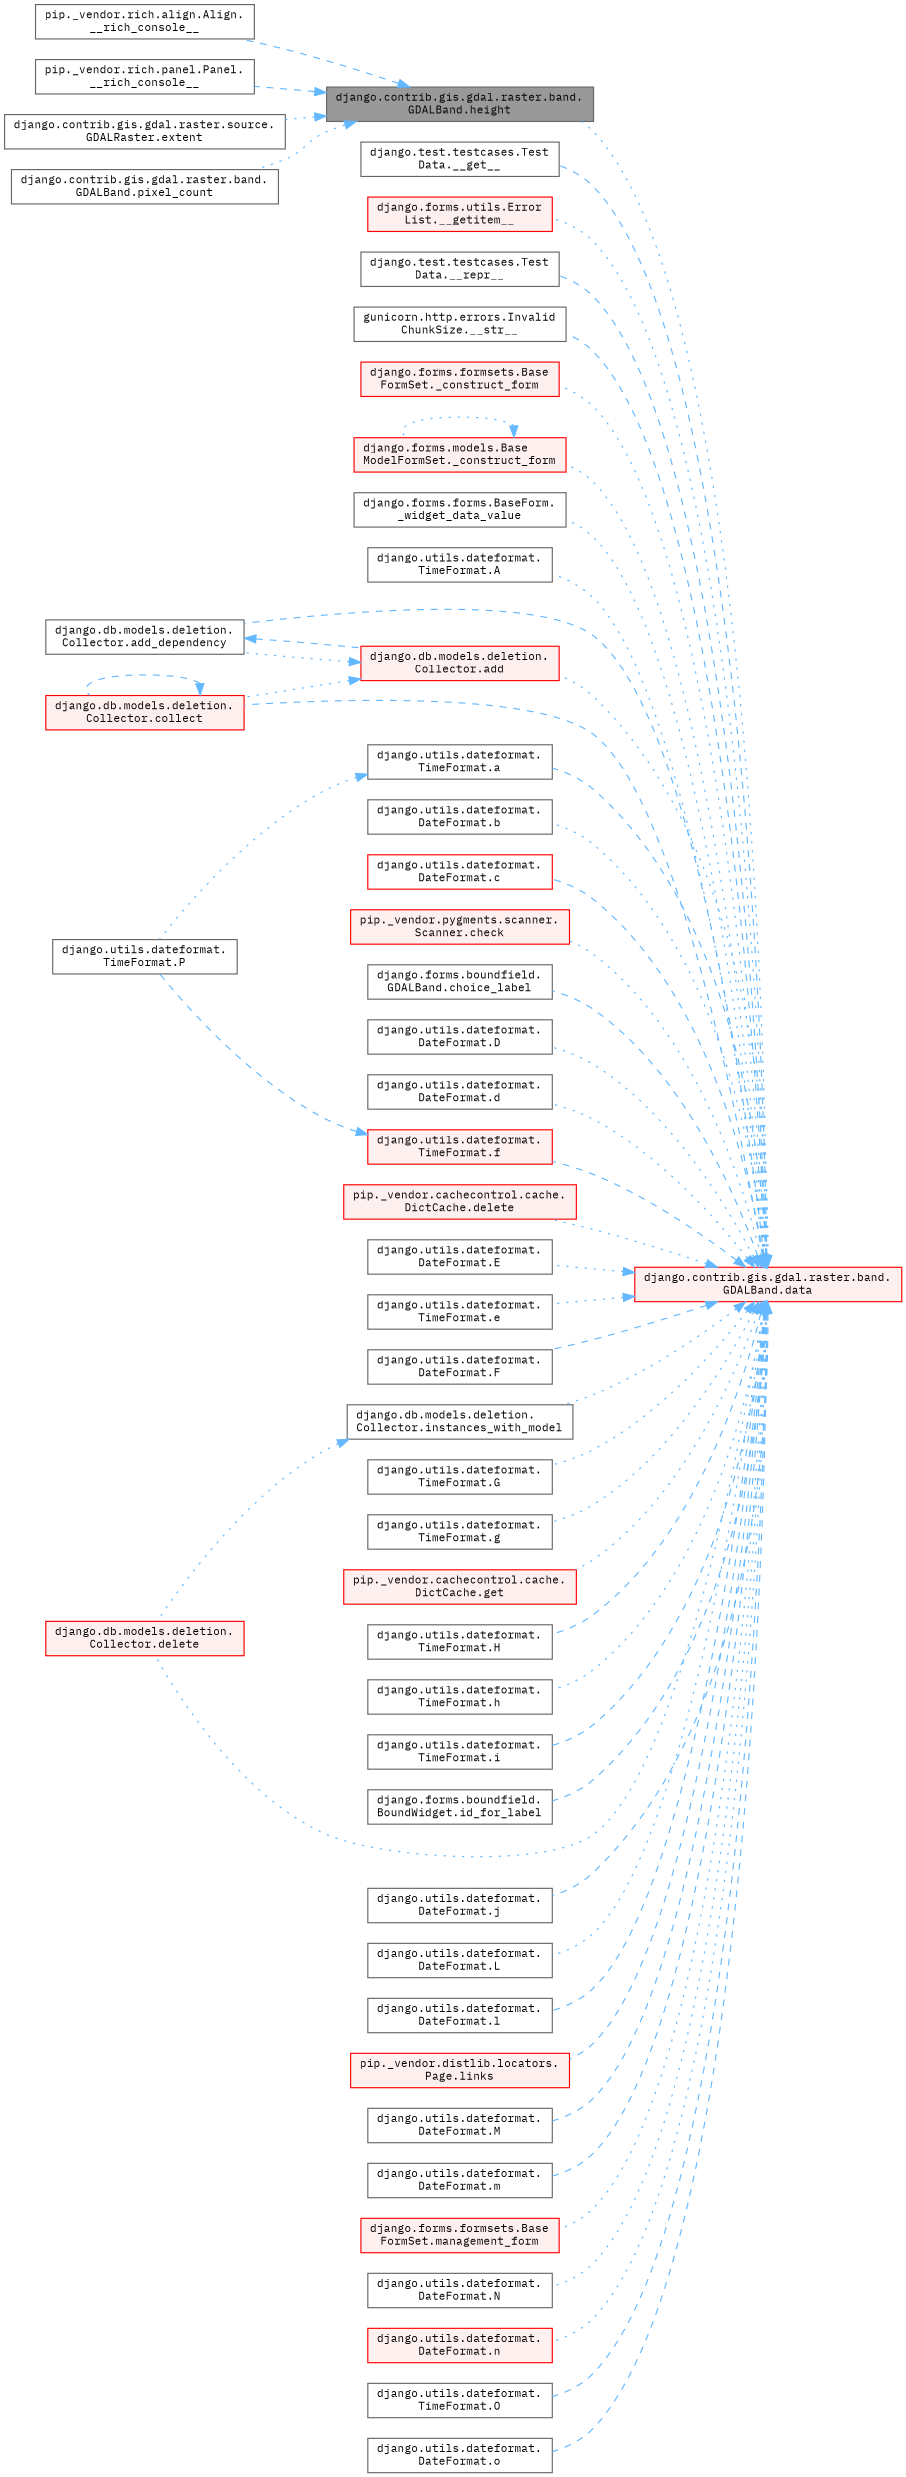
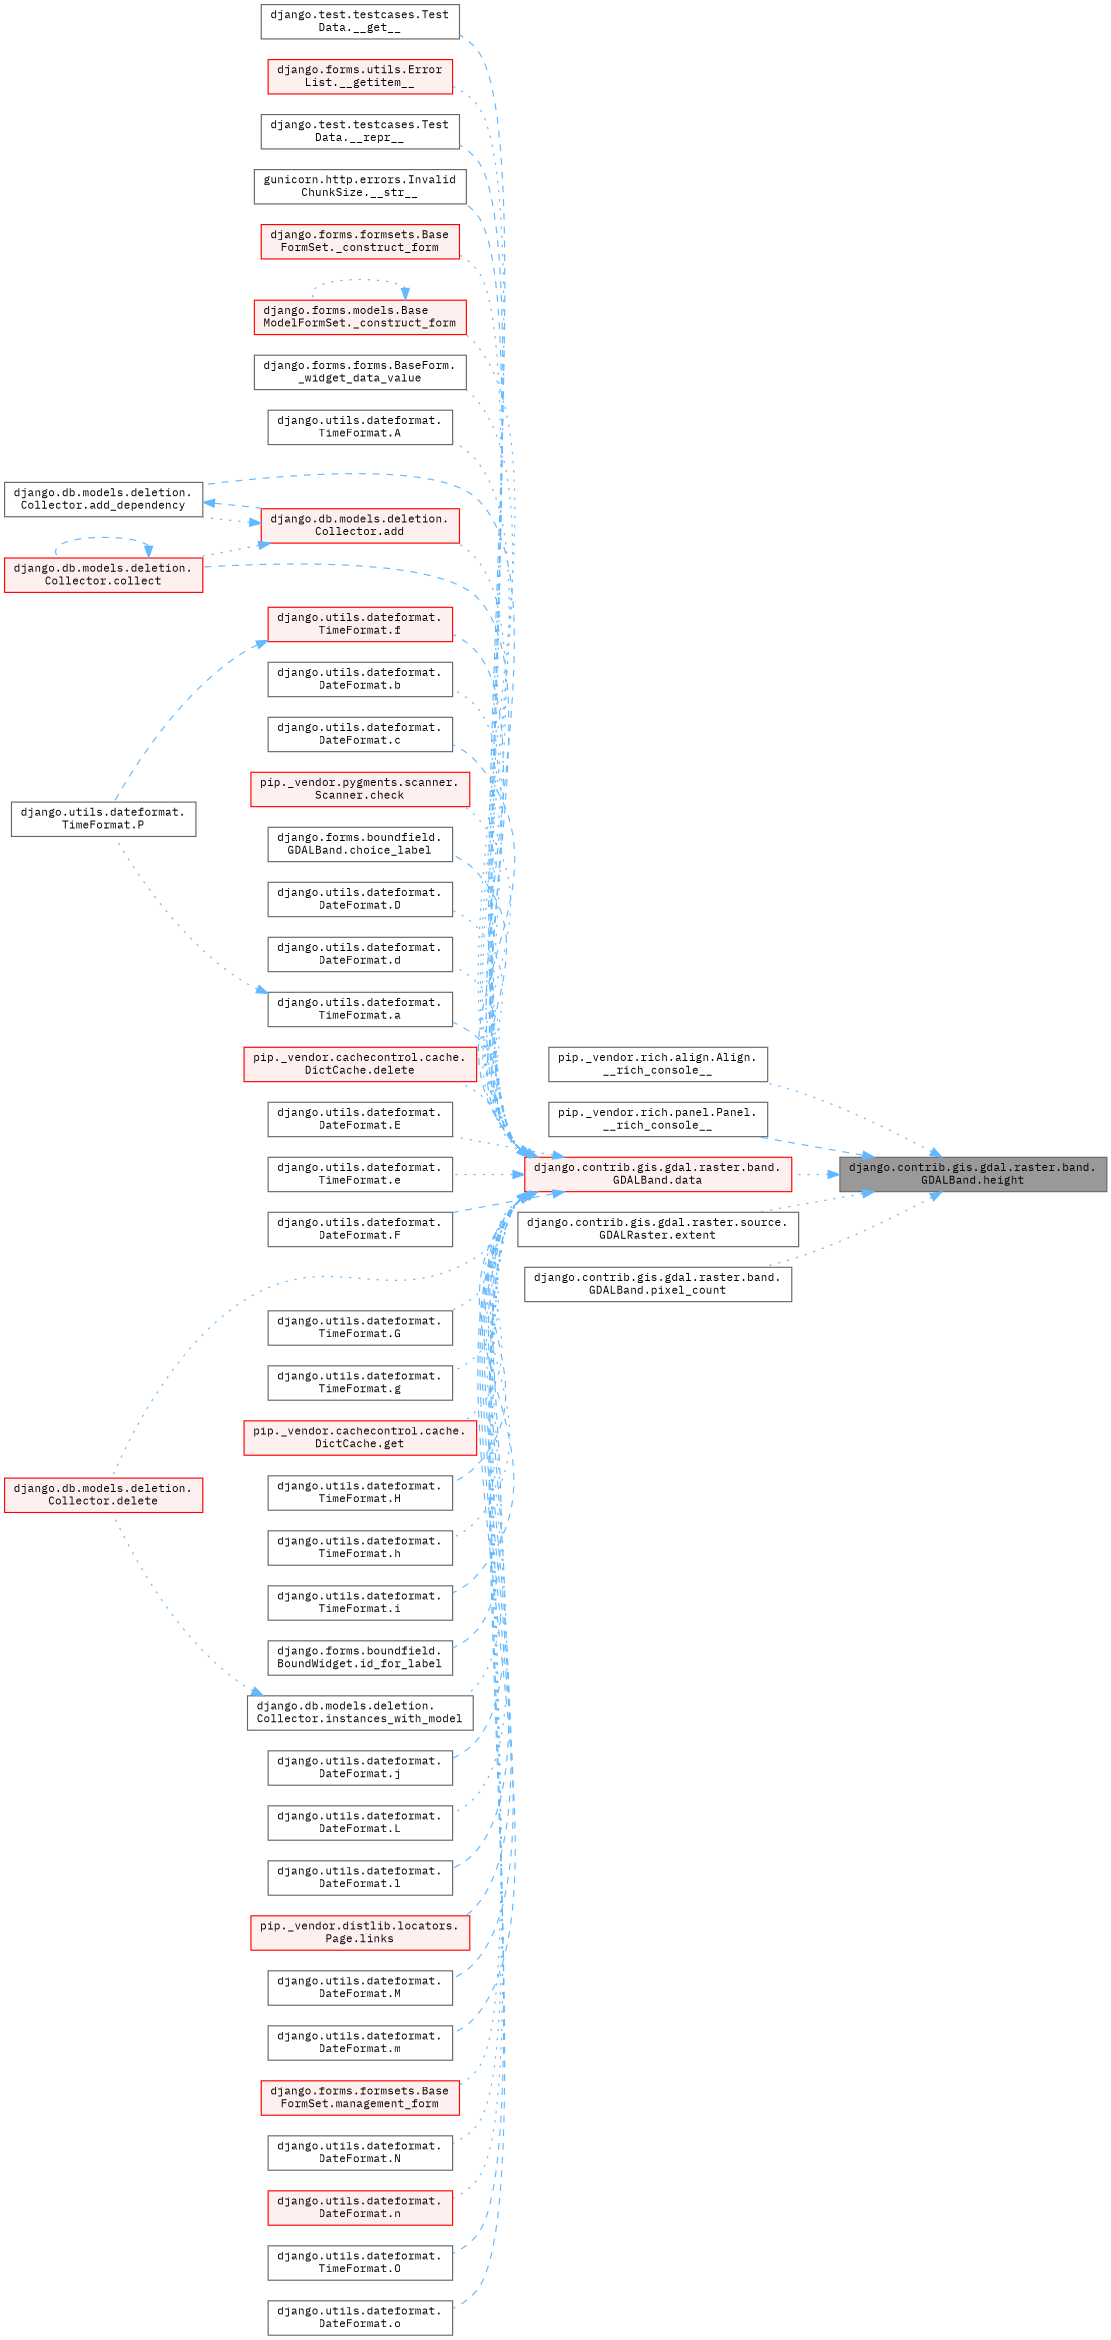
edge "pip._vendor.rich.align.Align. __rich_console__" -> "django.contrib.gis.gdal.raster.band. GDALBand.height": style dashed -> dotted
edge "django.contrib.gis.gdal.raster.band. GDALBand.height" -> "django.contrib.gis.gdal.raster.band. GDALBand.data": reversed
node "django.utils.dateformat. DateFormat.c": color red -> grey40
